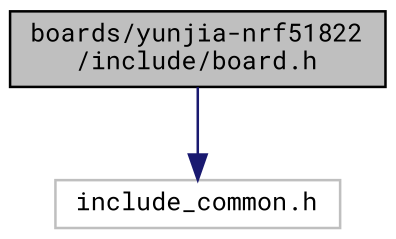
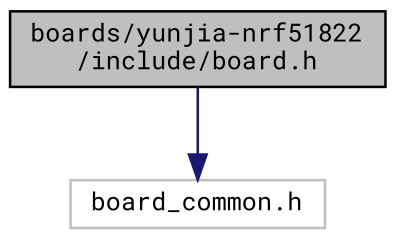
node "include_common.h": label "include_common.h" -> "board_common.h"
